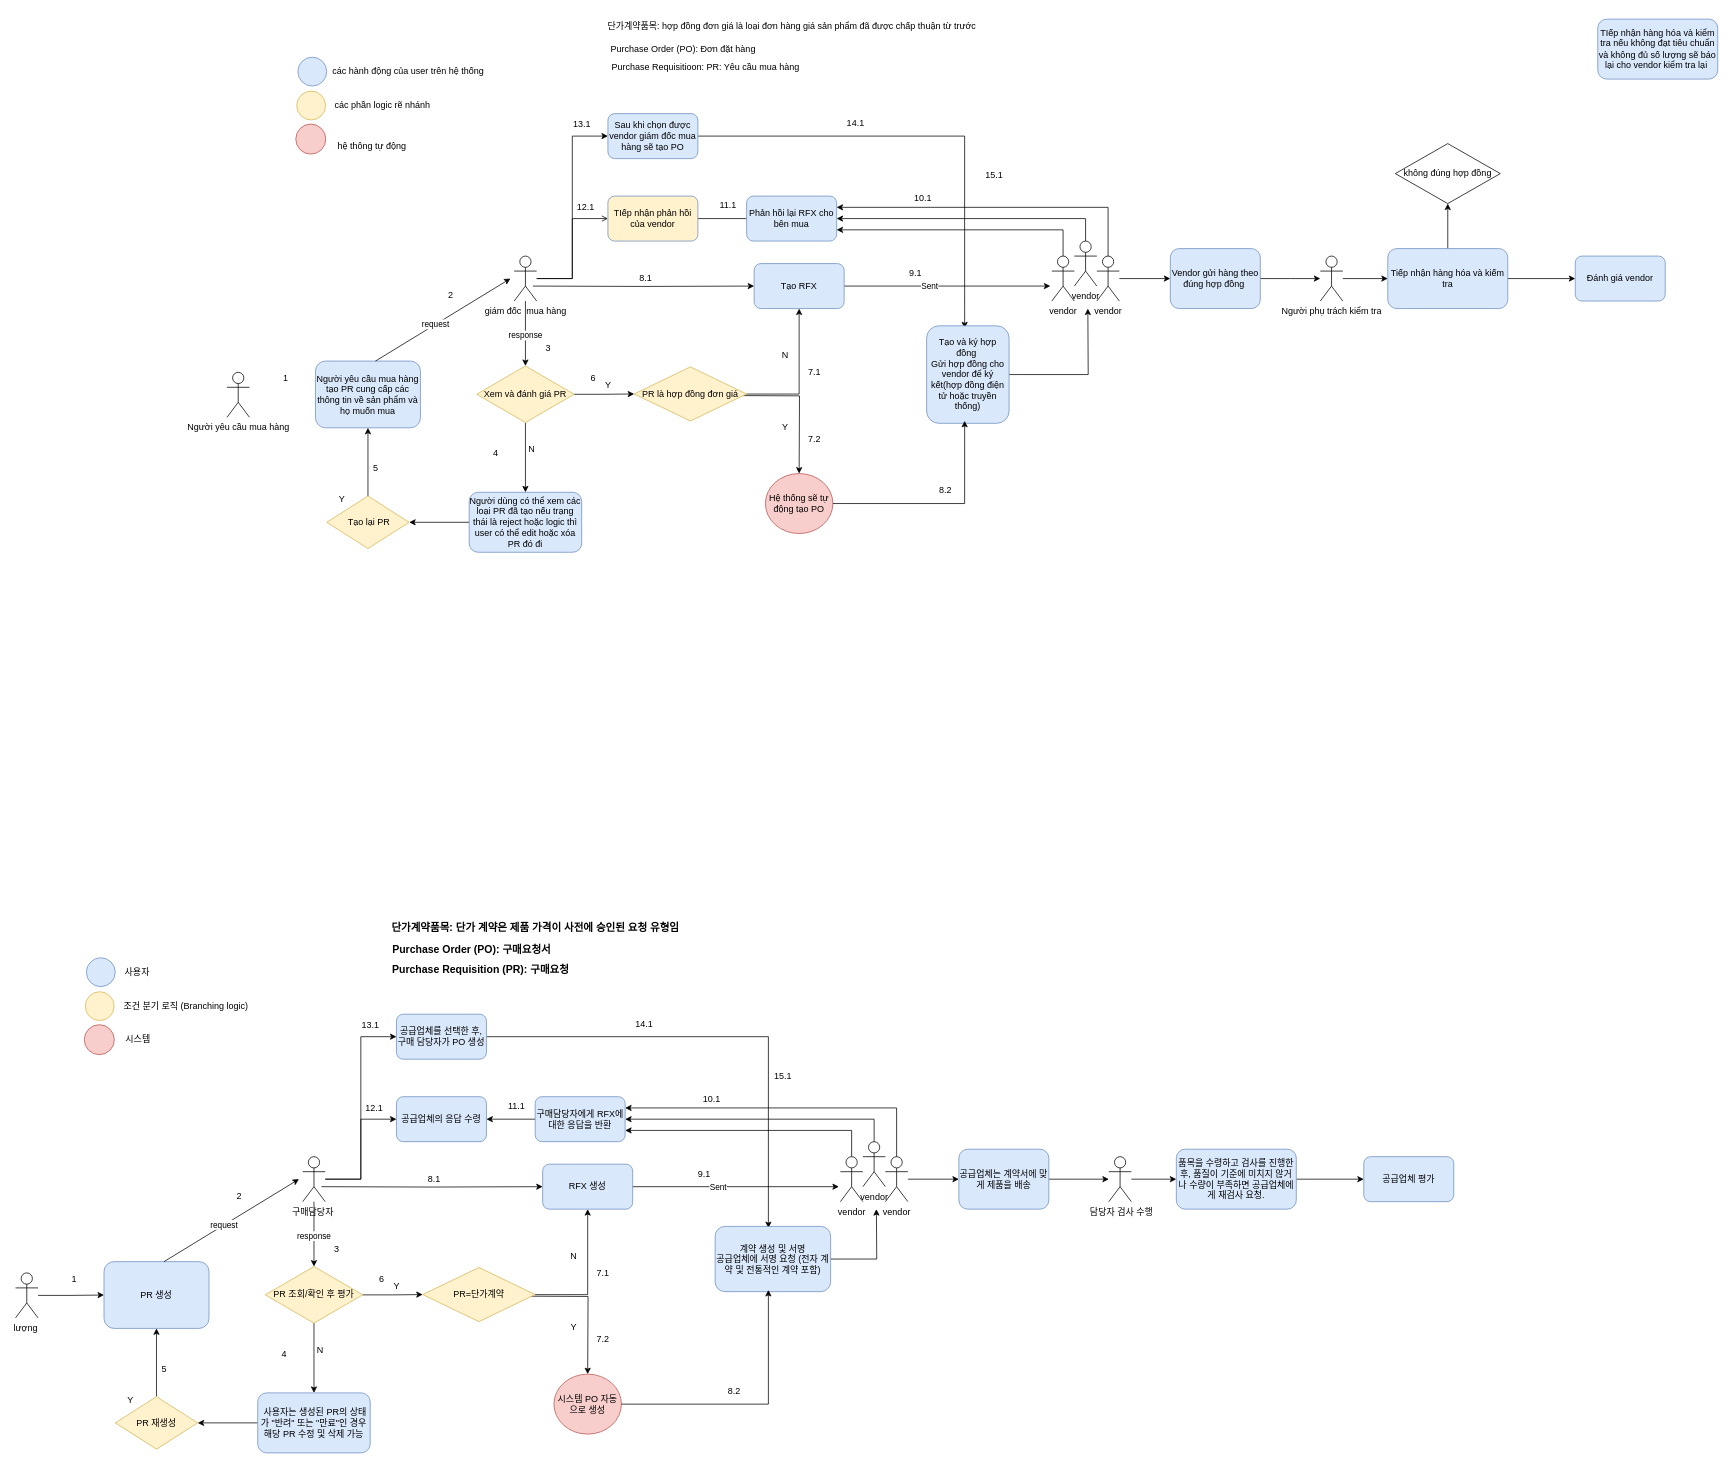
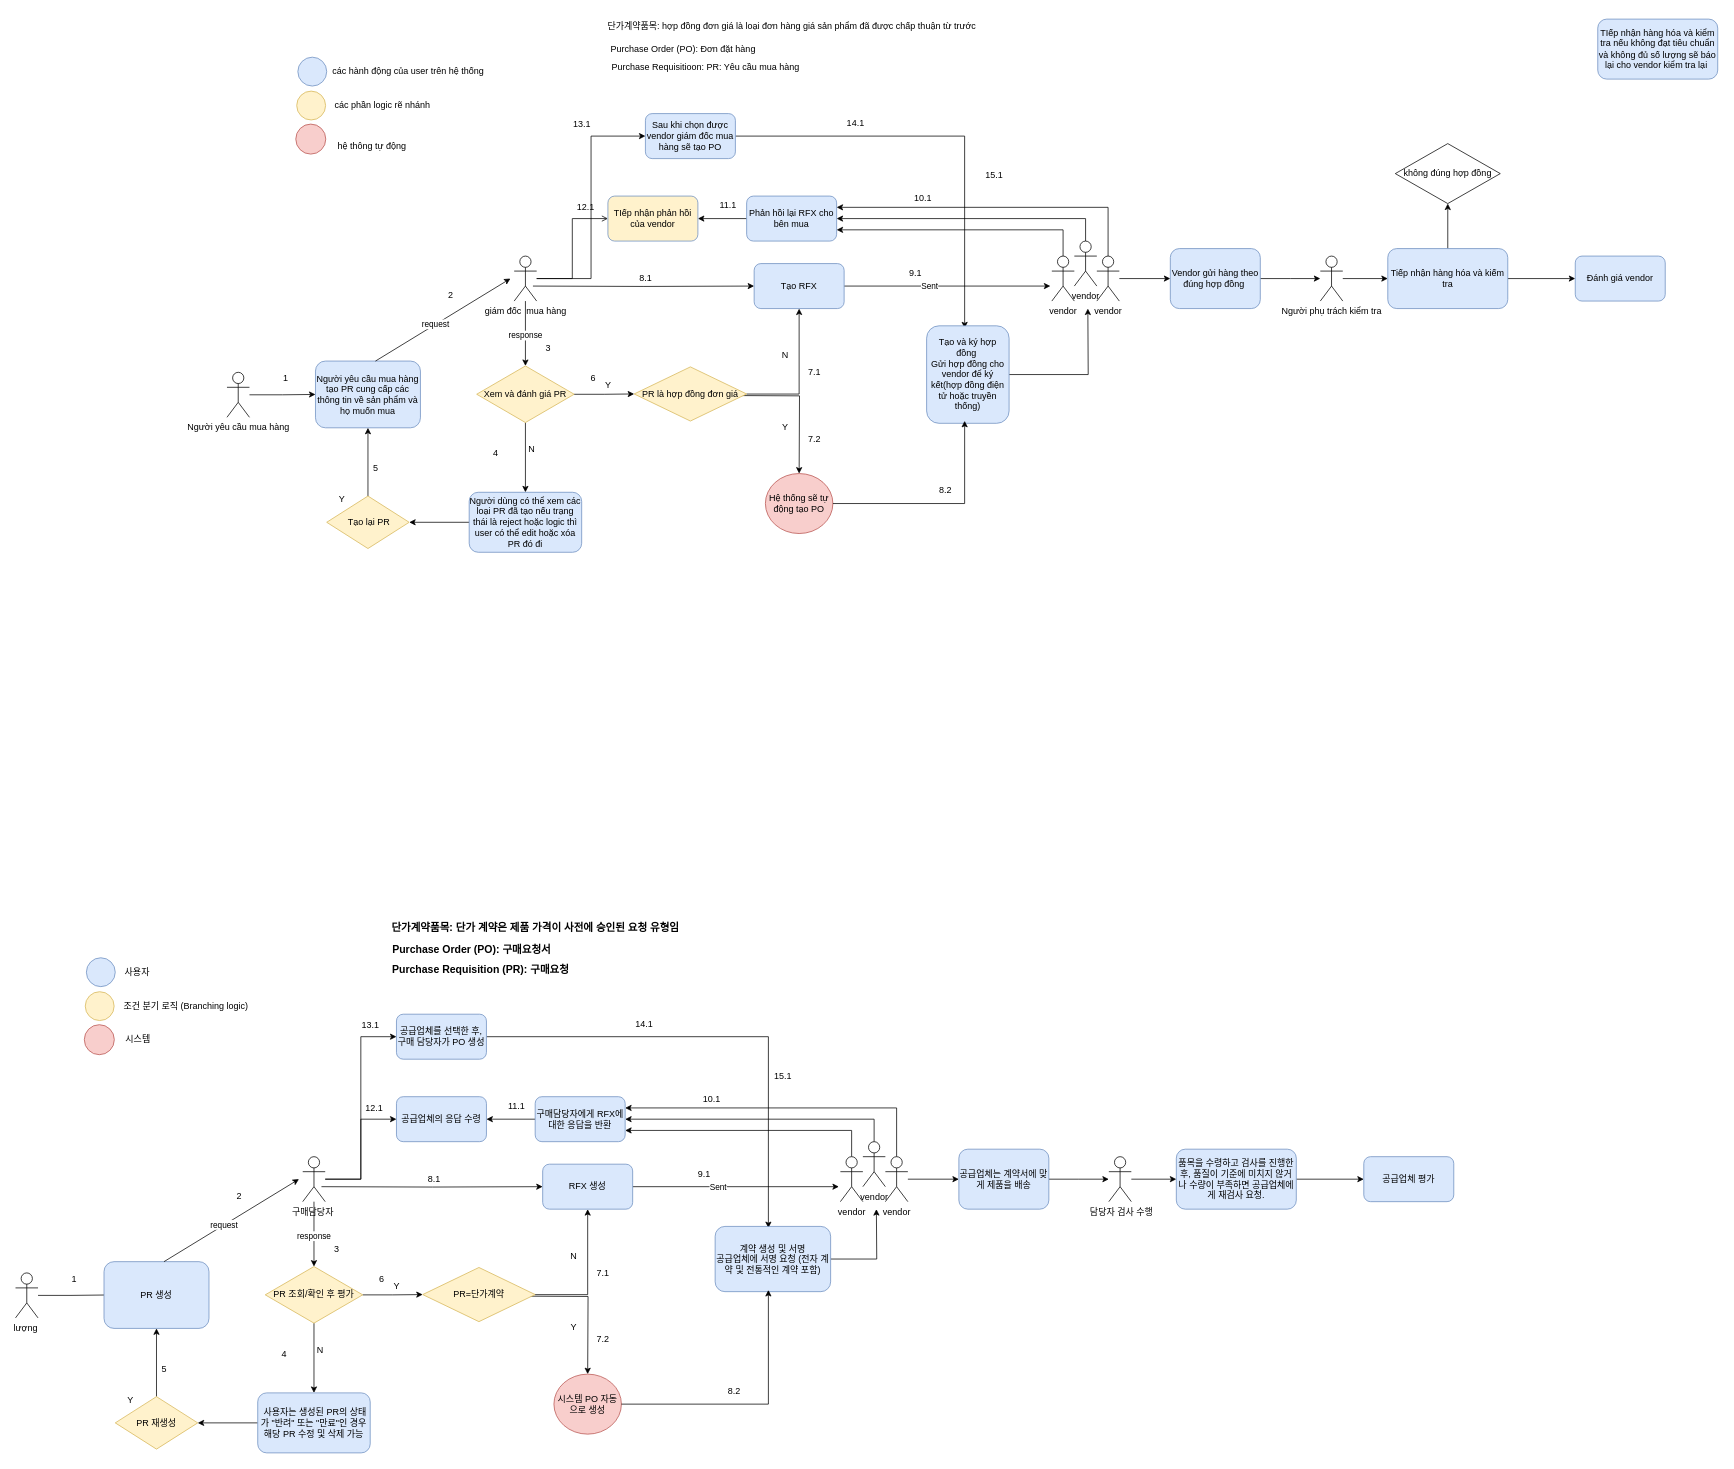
node "Sau khi chọn được vendor giám đốc mua hàng sẽ tạo PO": moved (653, 136) -> (690, 136)
edge "TIếp nhận phản hồi của vendor" -- "Phản hồi lại RFX cho bên mua": arrowhead none -> classic
edge "Người yêu cầu mua hàng" -> "Người yêu cầu mua hàng tạo PR cung cấp các thông tin về sản phẩm và họ muốn mua": added
edge "lượng" -> "PR 생성": arrowhead classic -> none
